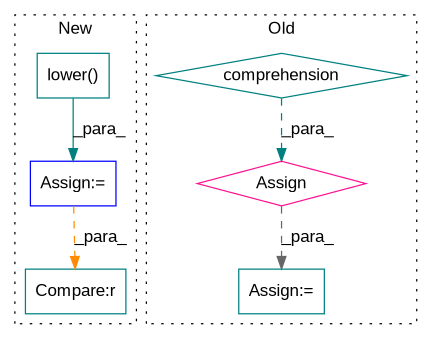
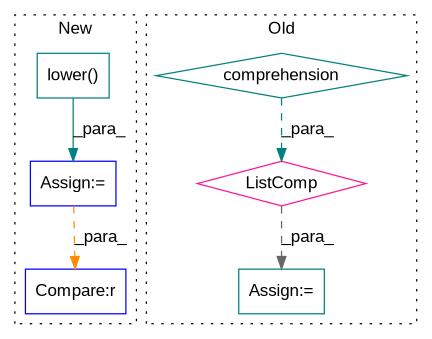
node "Assign": label "Assign" -> "ListComp"
node "Compare:r": color teal -> blue
